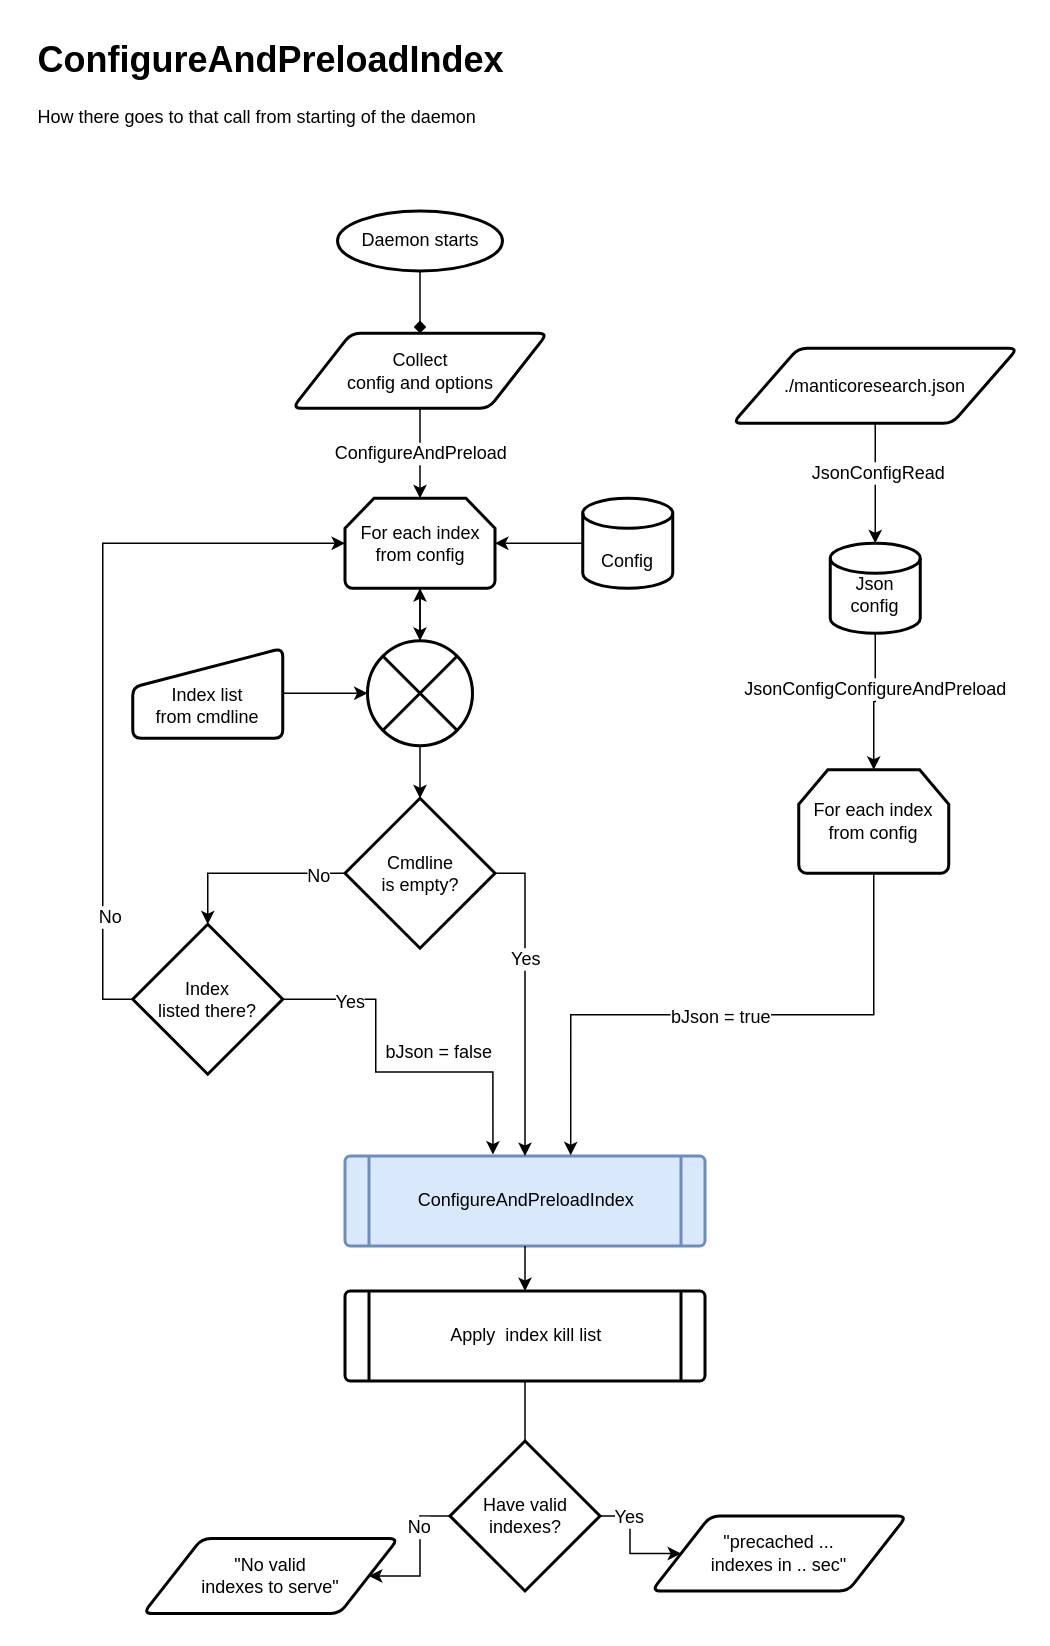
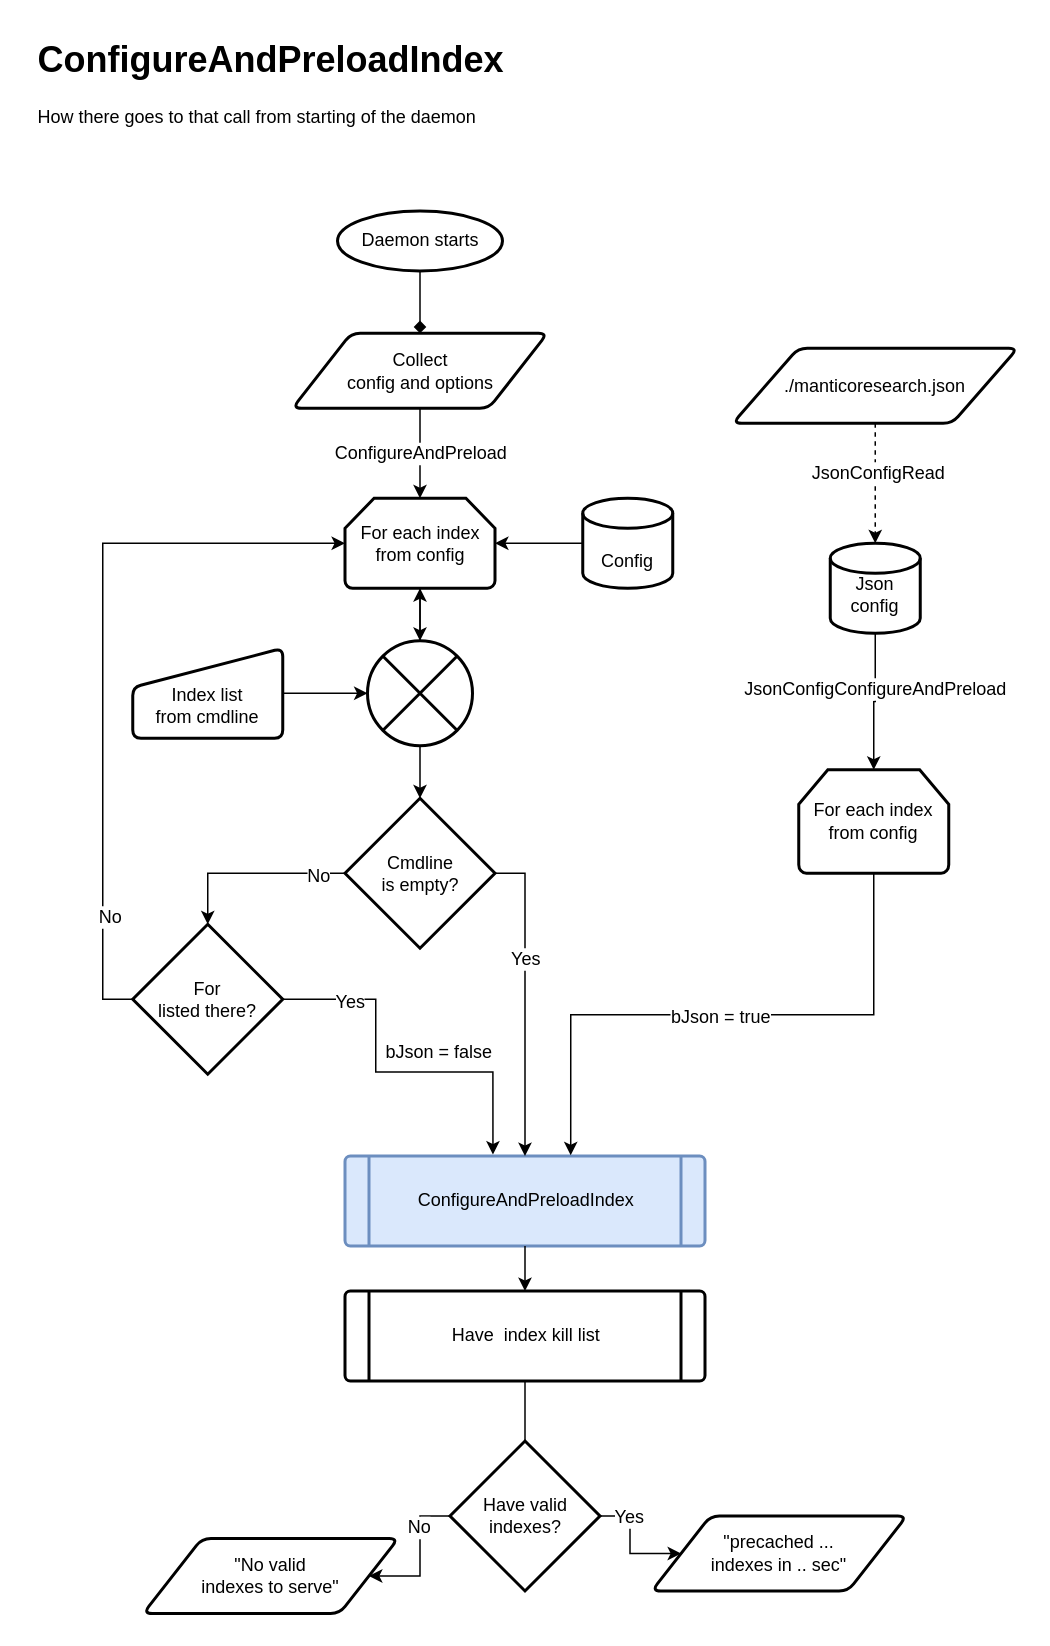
edge "./manticoresearch.json" -> "Json config": style solid -> dashed
node "Index listed there?": label "Index listed there?" -> "For listed there?"
node "Apply index kill list": label "Apply index kill list" -> "Have index kill list"
